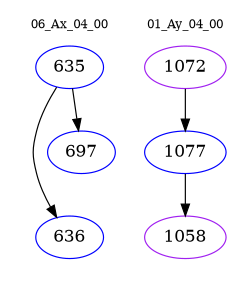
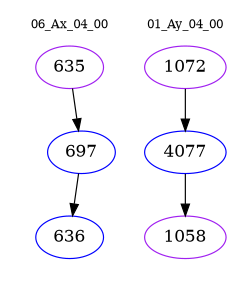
node "635": color blue -> purple
edge "635" -> "636": now "697" -> "636"
node "1077": label "1077" -> "4077"
